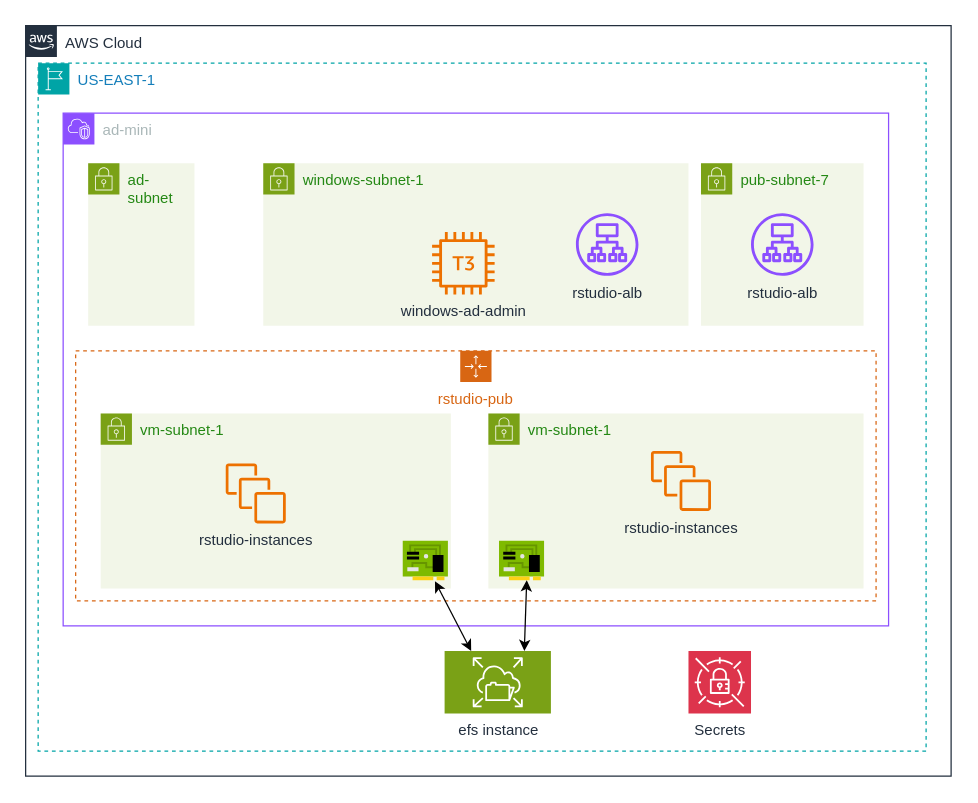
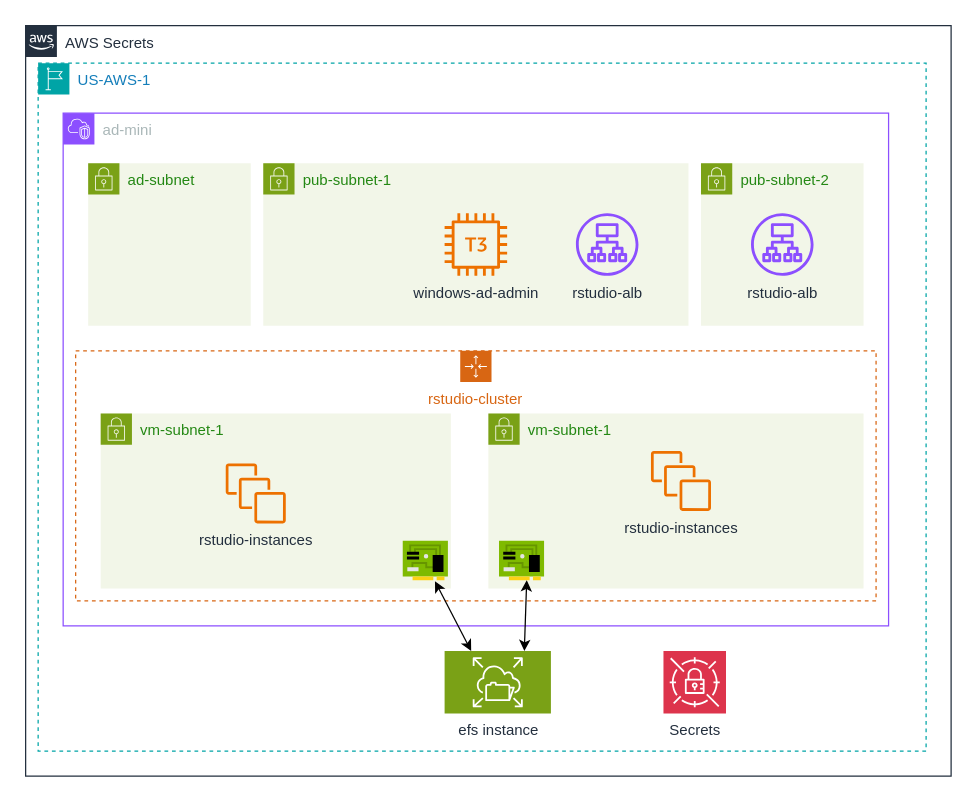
node "AWS Cloud": label "AWS Cloud" -> "AWS Secrets"
node "US-EAST-1": label "US-EAST-1" -> "US-AWS-1"
node "windows-subnet-1": label "windows-subnet-1" -> "pub-subnet-1"
node "pub-subnet-7": label "pub-subnet-7" -> "pub-subnet-2"
node "ad-subnet": size 106x163 -> 163x163
node "windows-ad-admin": moved (463, 263) -> (476, 244)
node "rstudio-pub": label "rstudio-pub" -> "rstudio-cluster"
node "Secrets": moved (719, 682) -> (694, 682)
